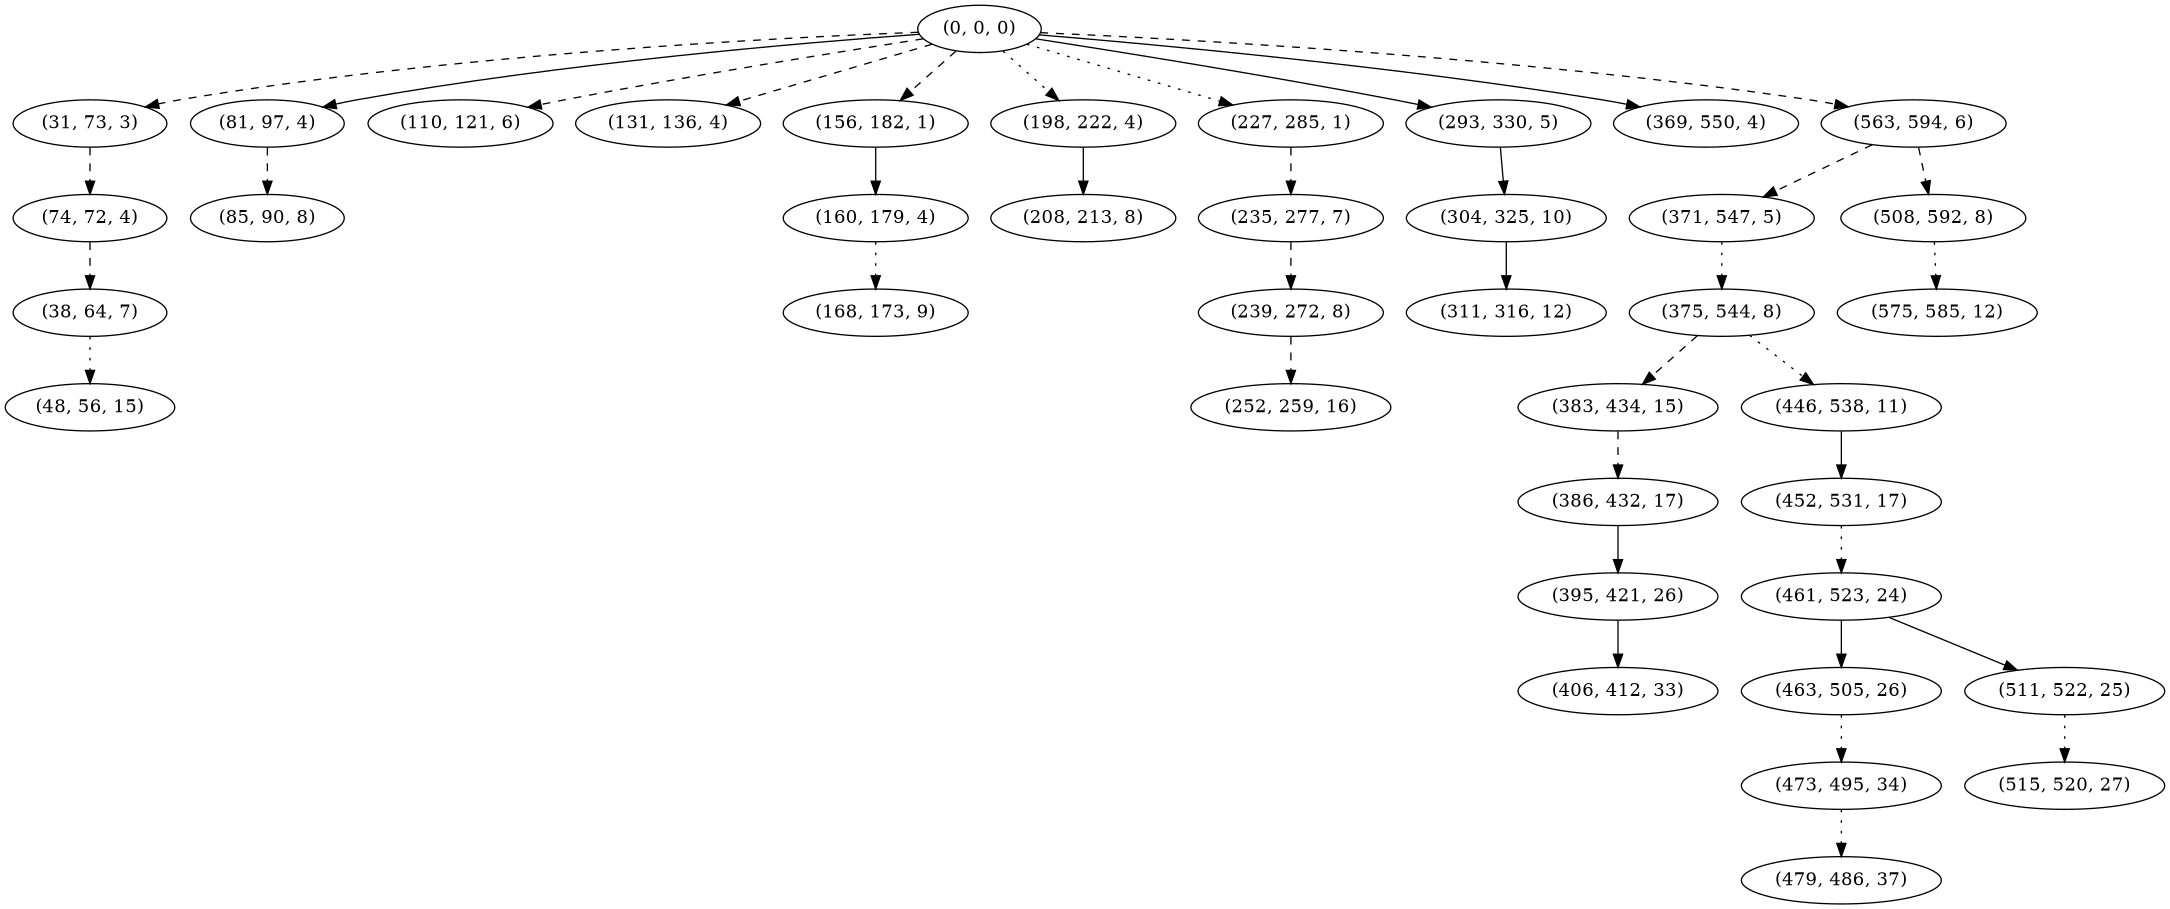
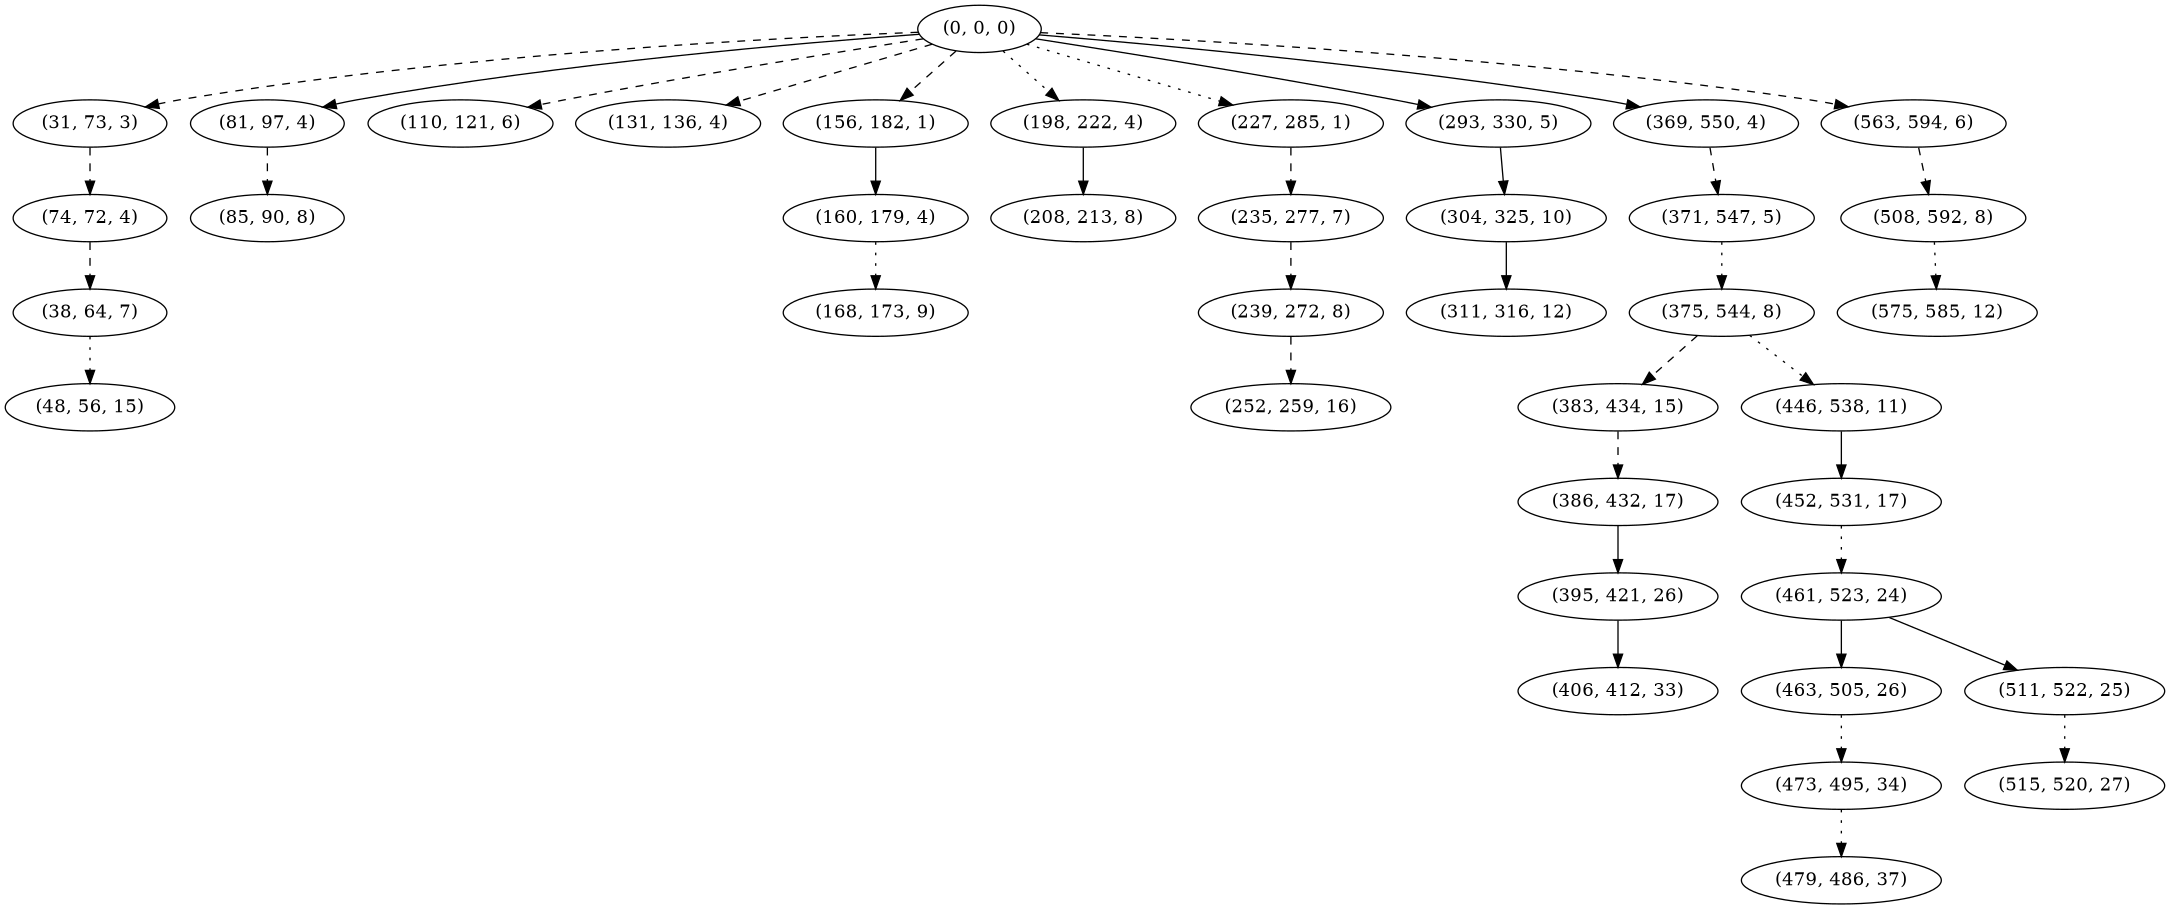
edge "(563, 594, 6)" -> "(371, 547, 5)": now "(369, 550, 4)" -> "(371, 547, 5)"
